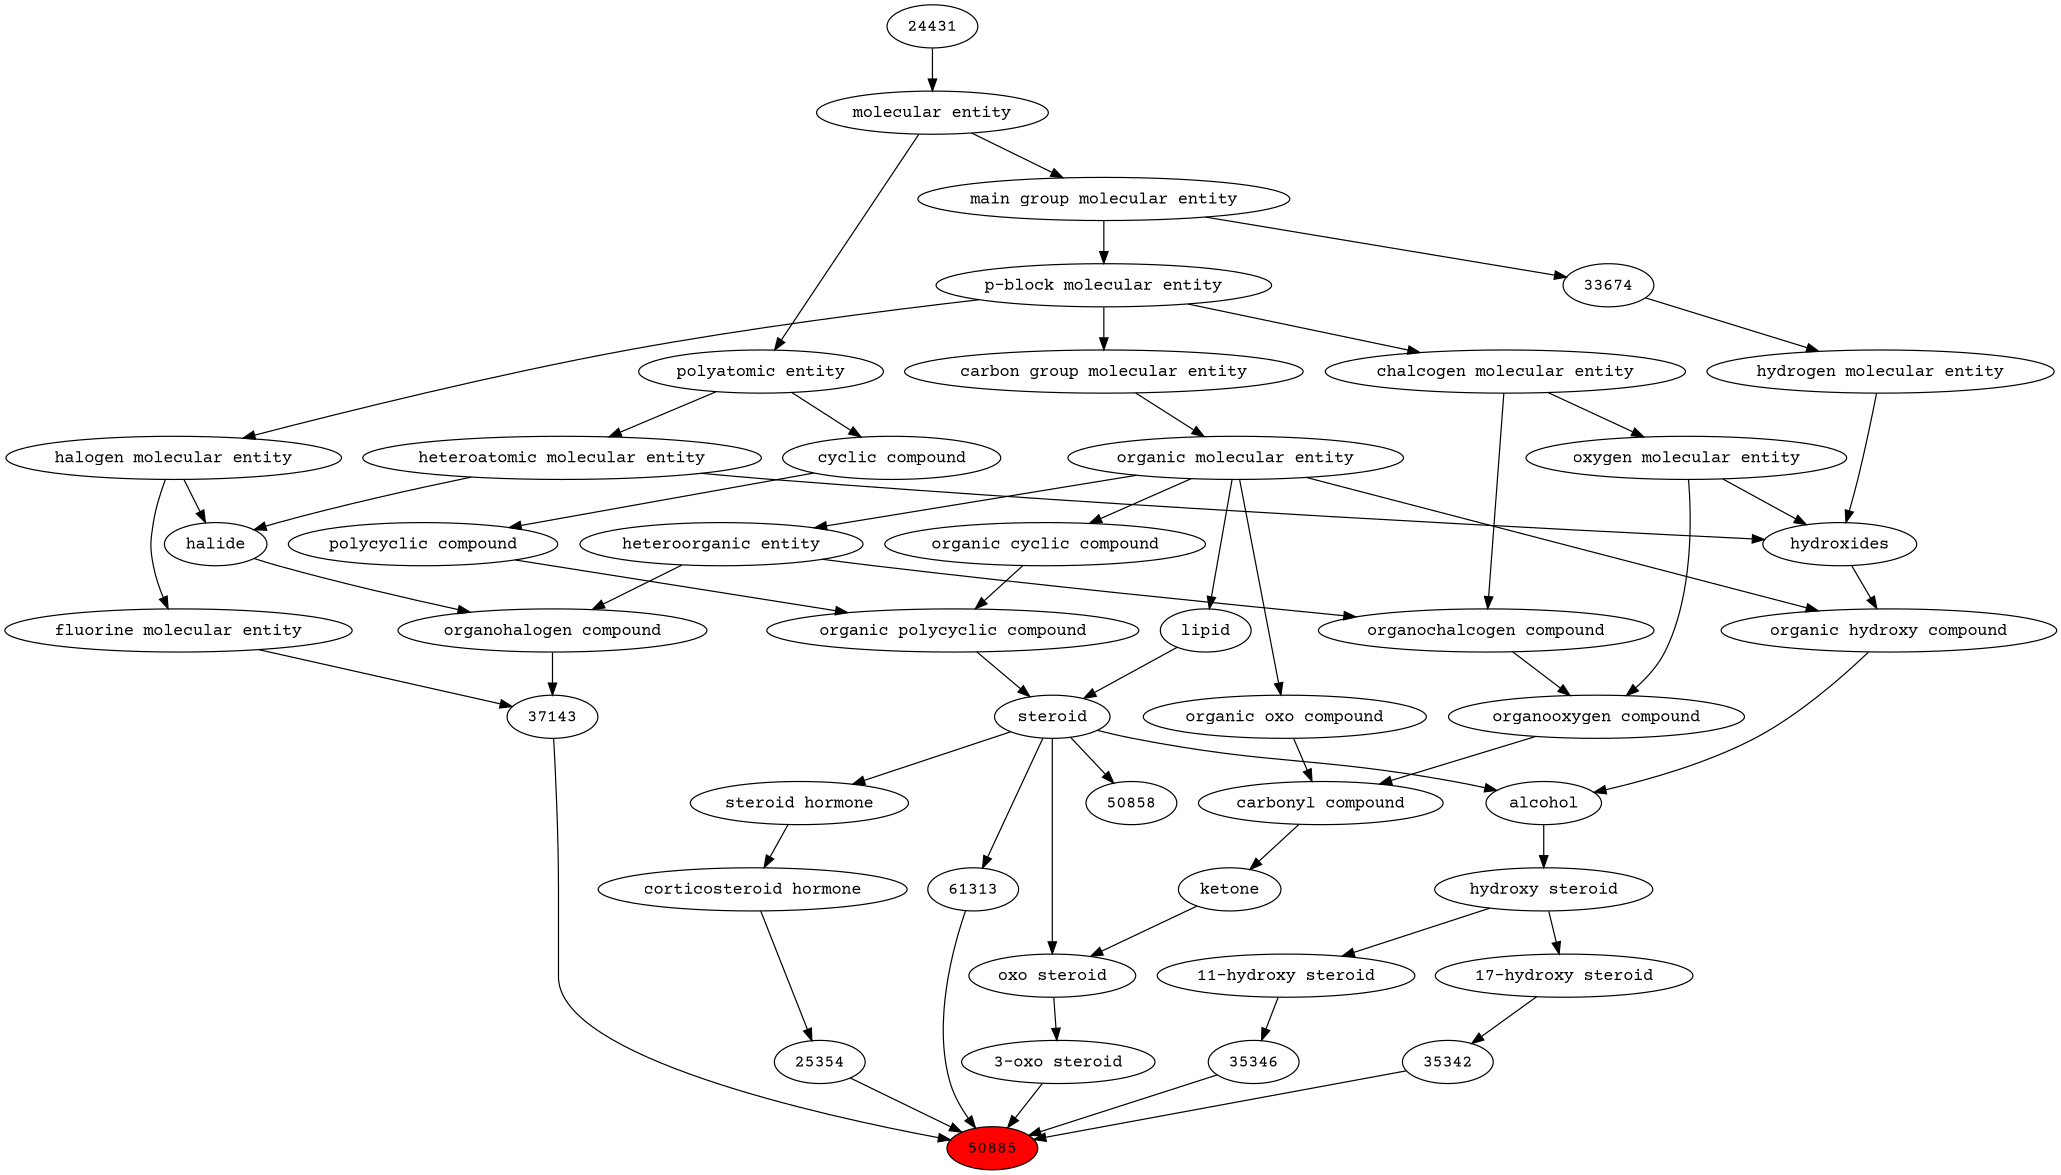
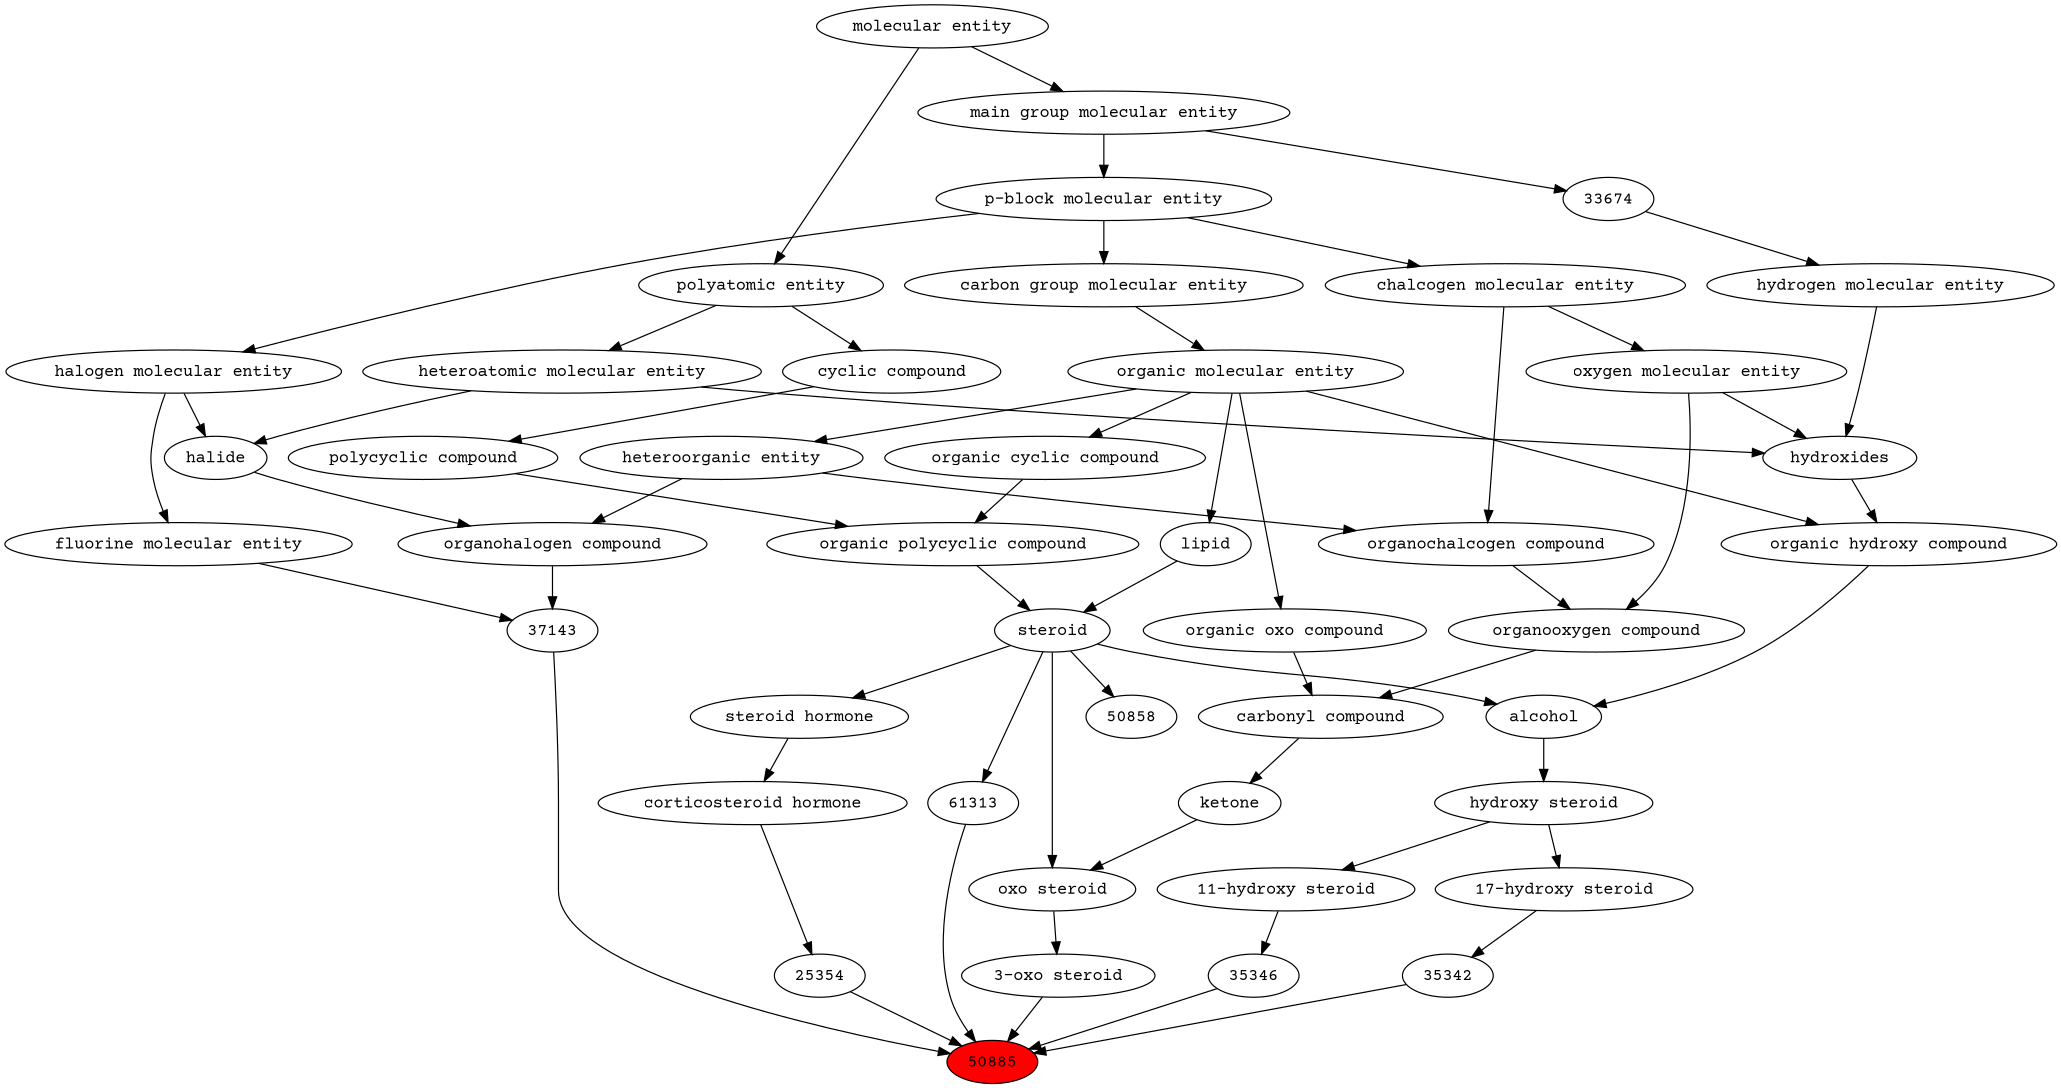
node "24431": removed
